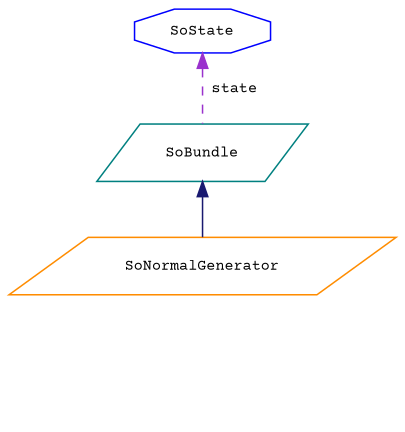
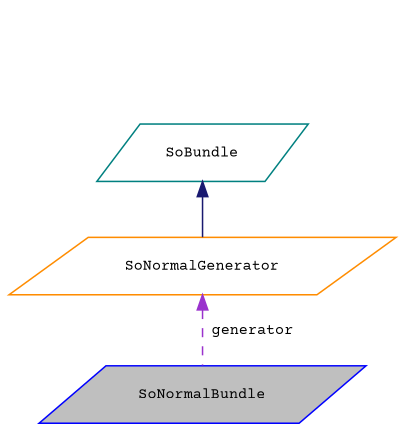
node "SoState": removed
node "SoNormalBundle": added
